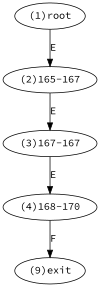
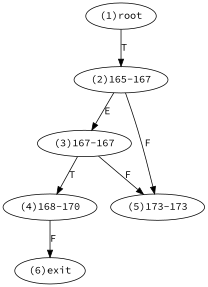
edge "(1)root" -> "(2)165-167": label "E" -> "T"
edge "(3)167-167" -> "(4)168-170": label "E" -> "T"
node "(5)173-173": added
node "(9)exit": label "(9)exit" -> "(6)exit"
